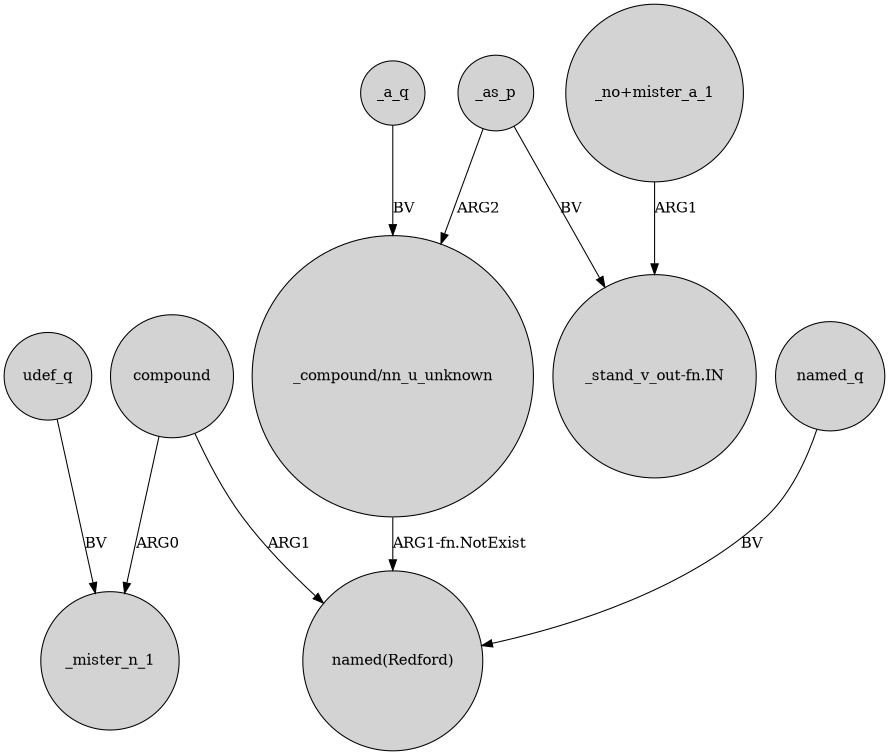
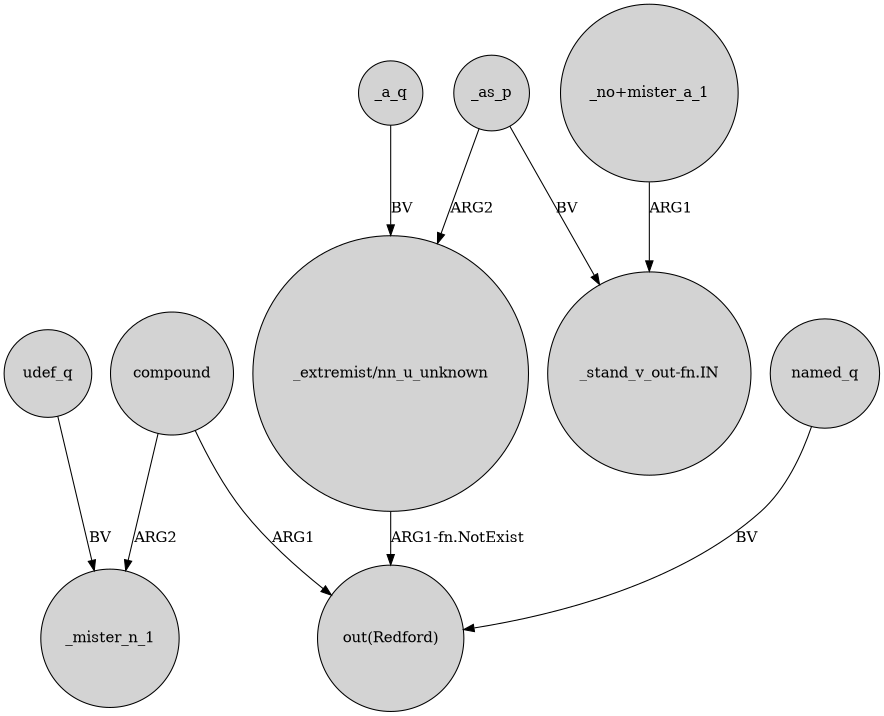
node "_compound/nn_u_unknown": label "_compound/nn_u_unknown" -> "_extremist/nn_u_unknown"
edge "compound" -> "_mister_n_1": label "ARG0" -> "ARG2"
node "named(Redford)": label "named(Redford)" -> "out(Redford)"
